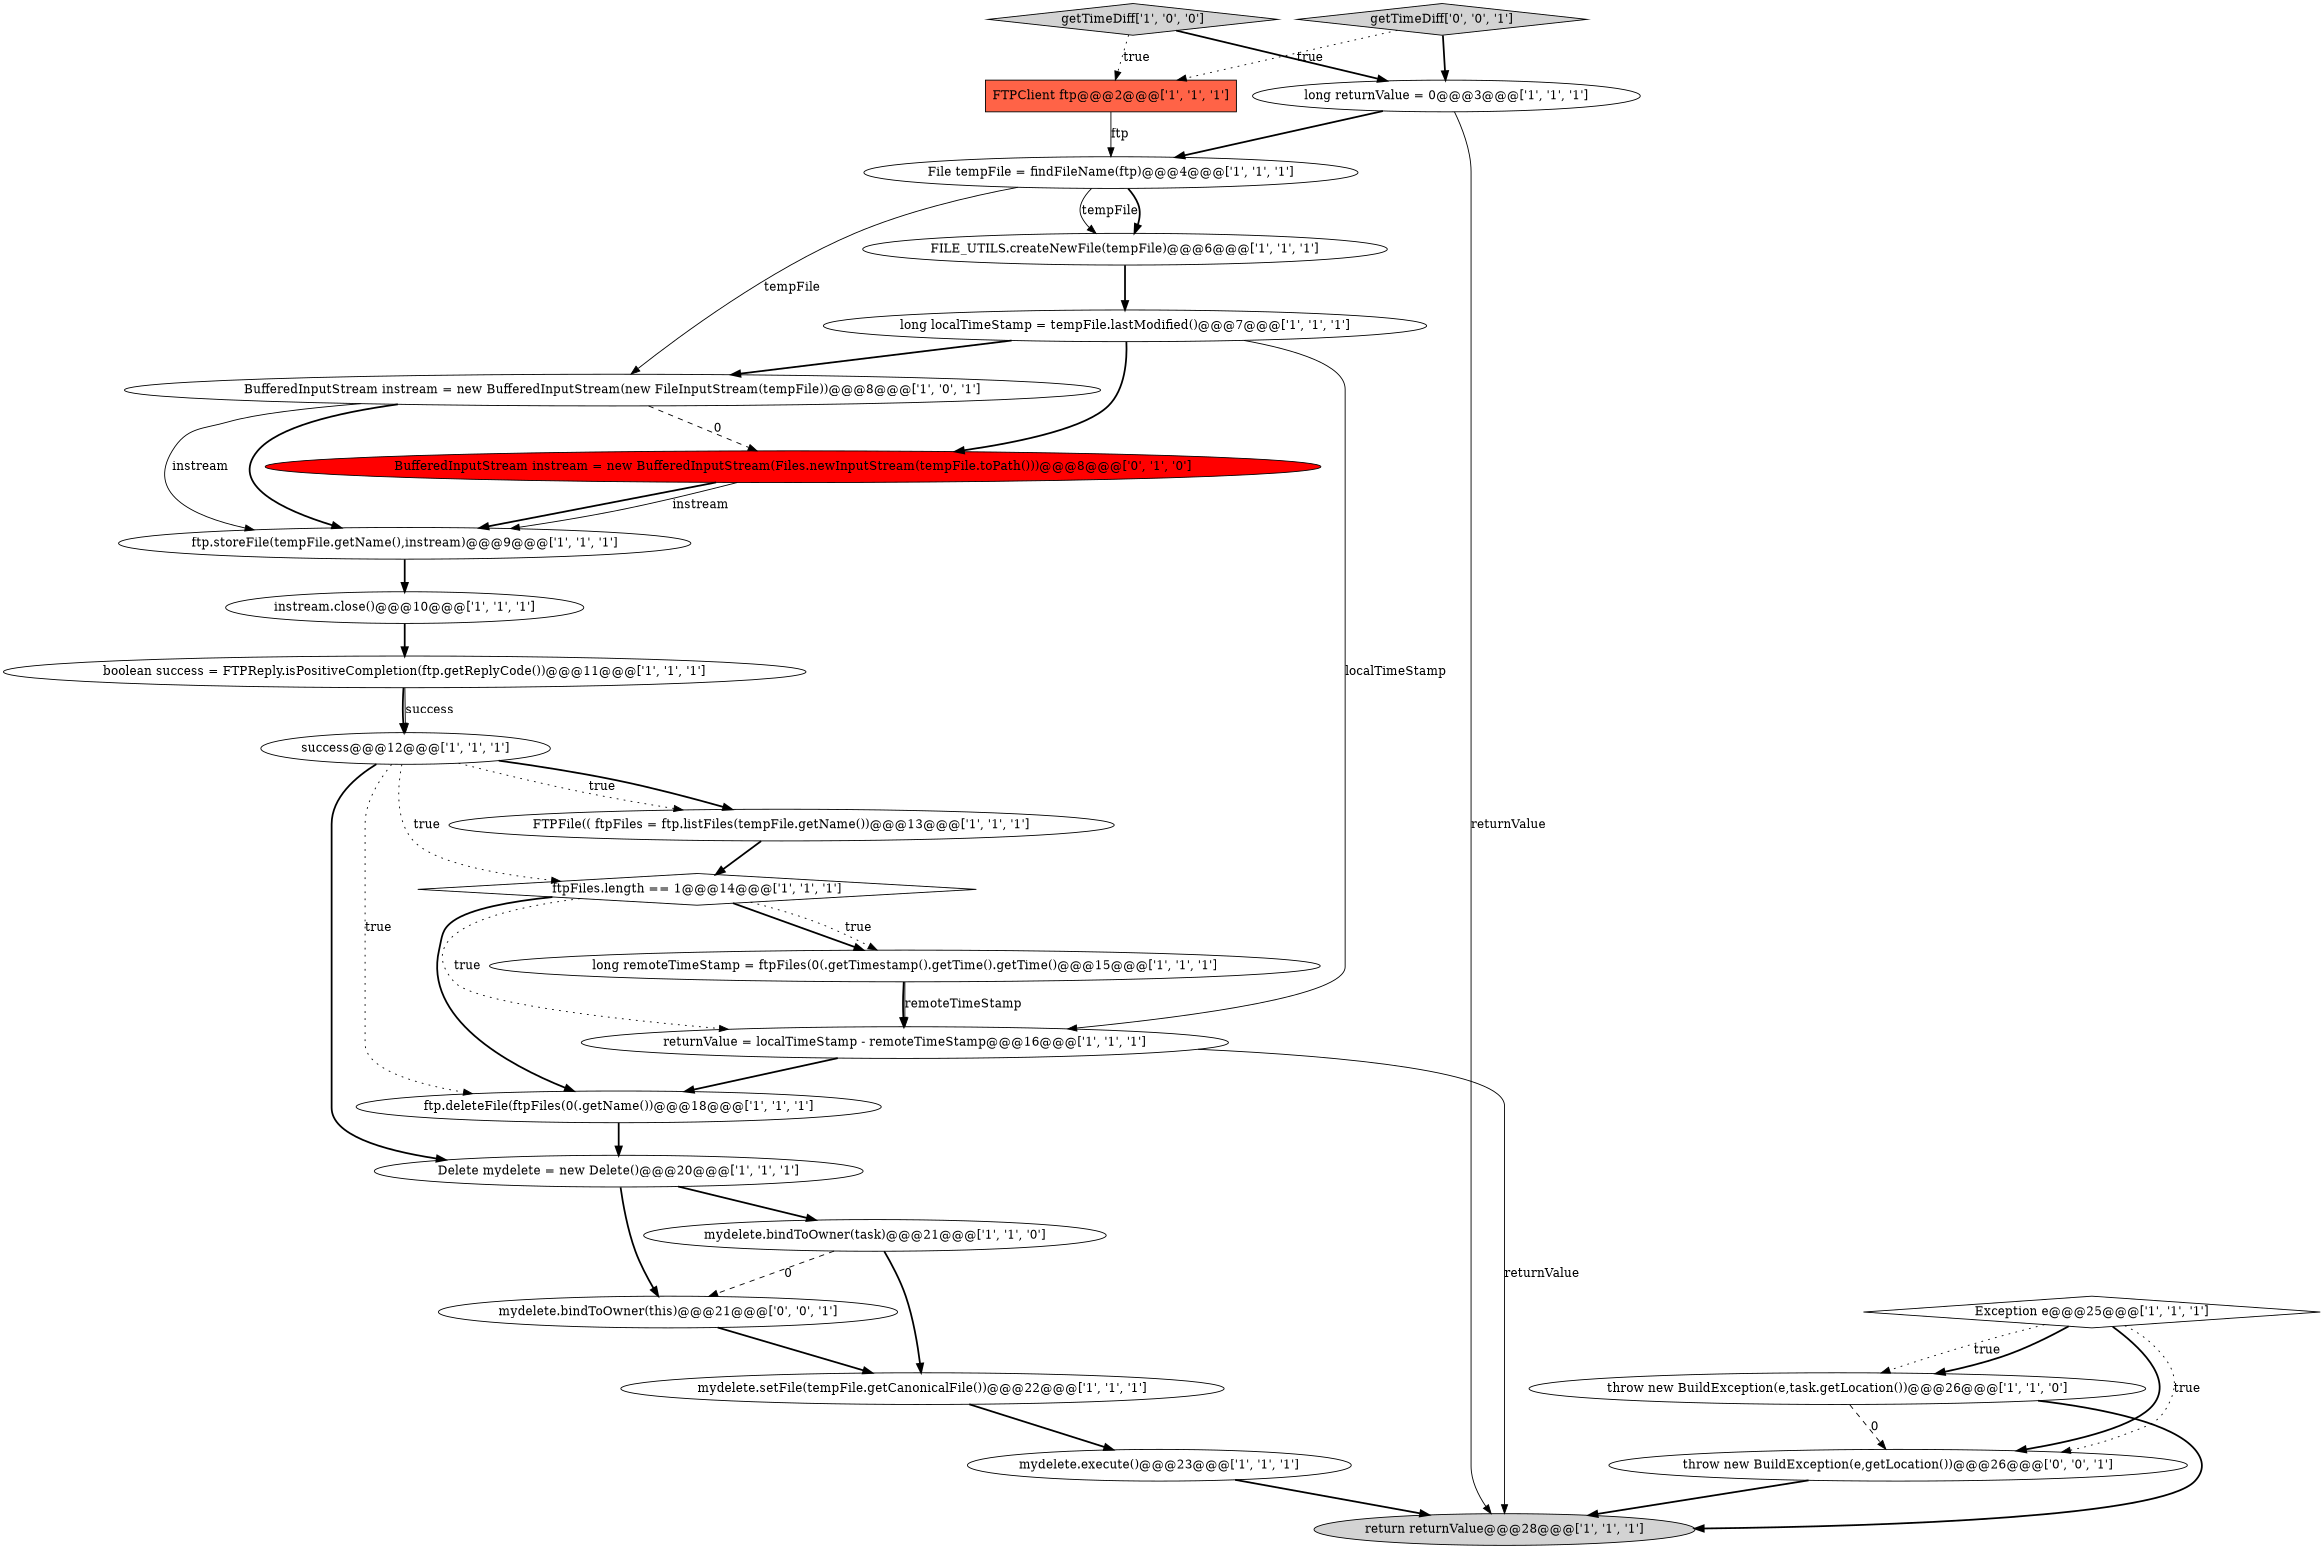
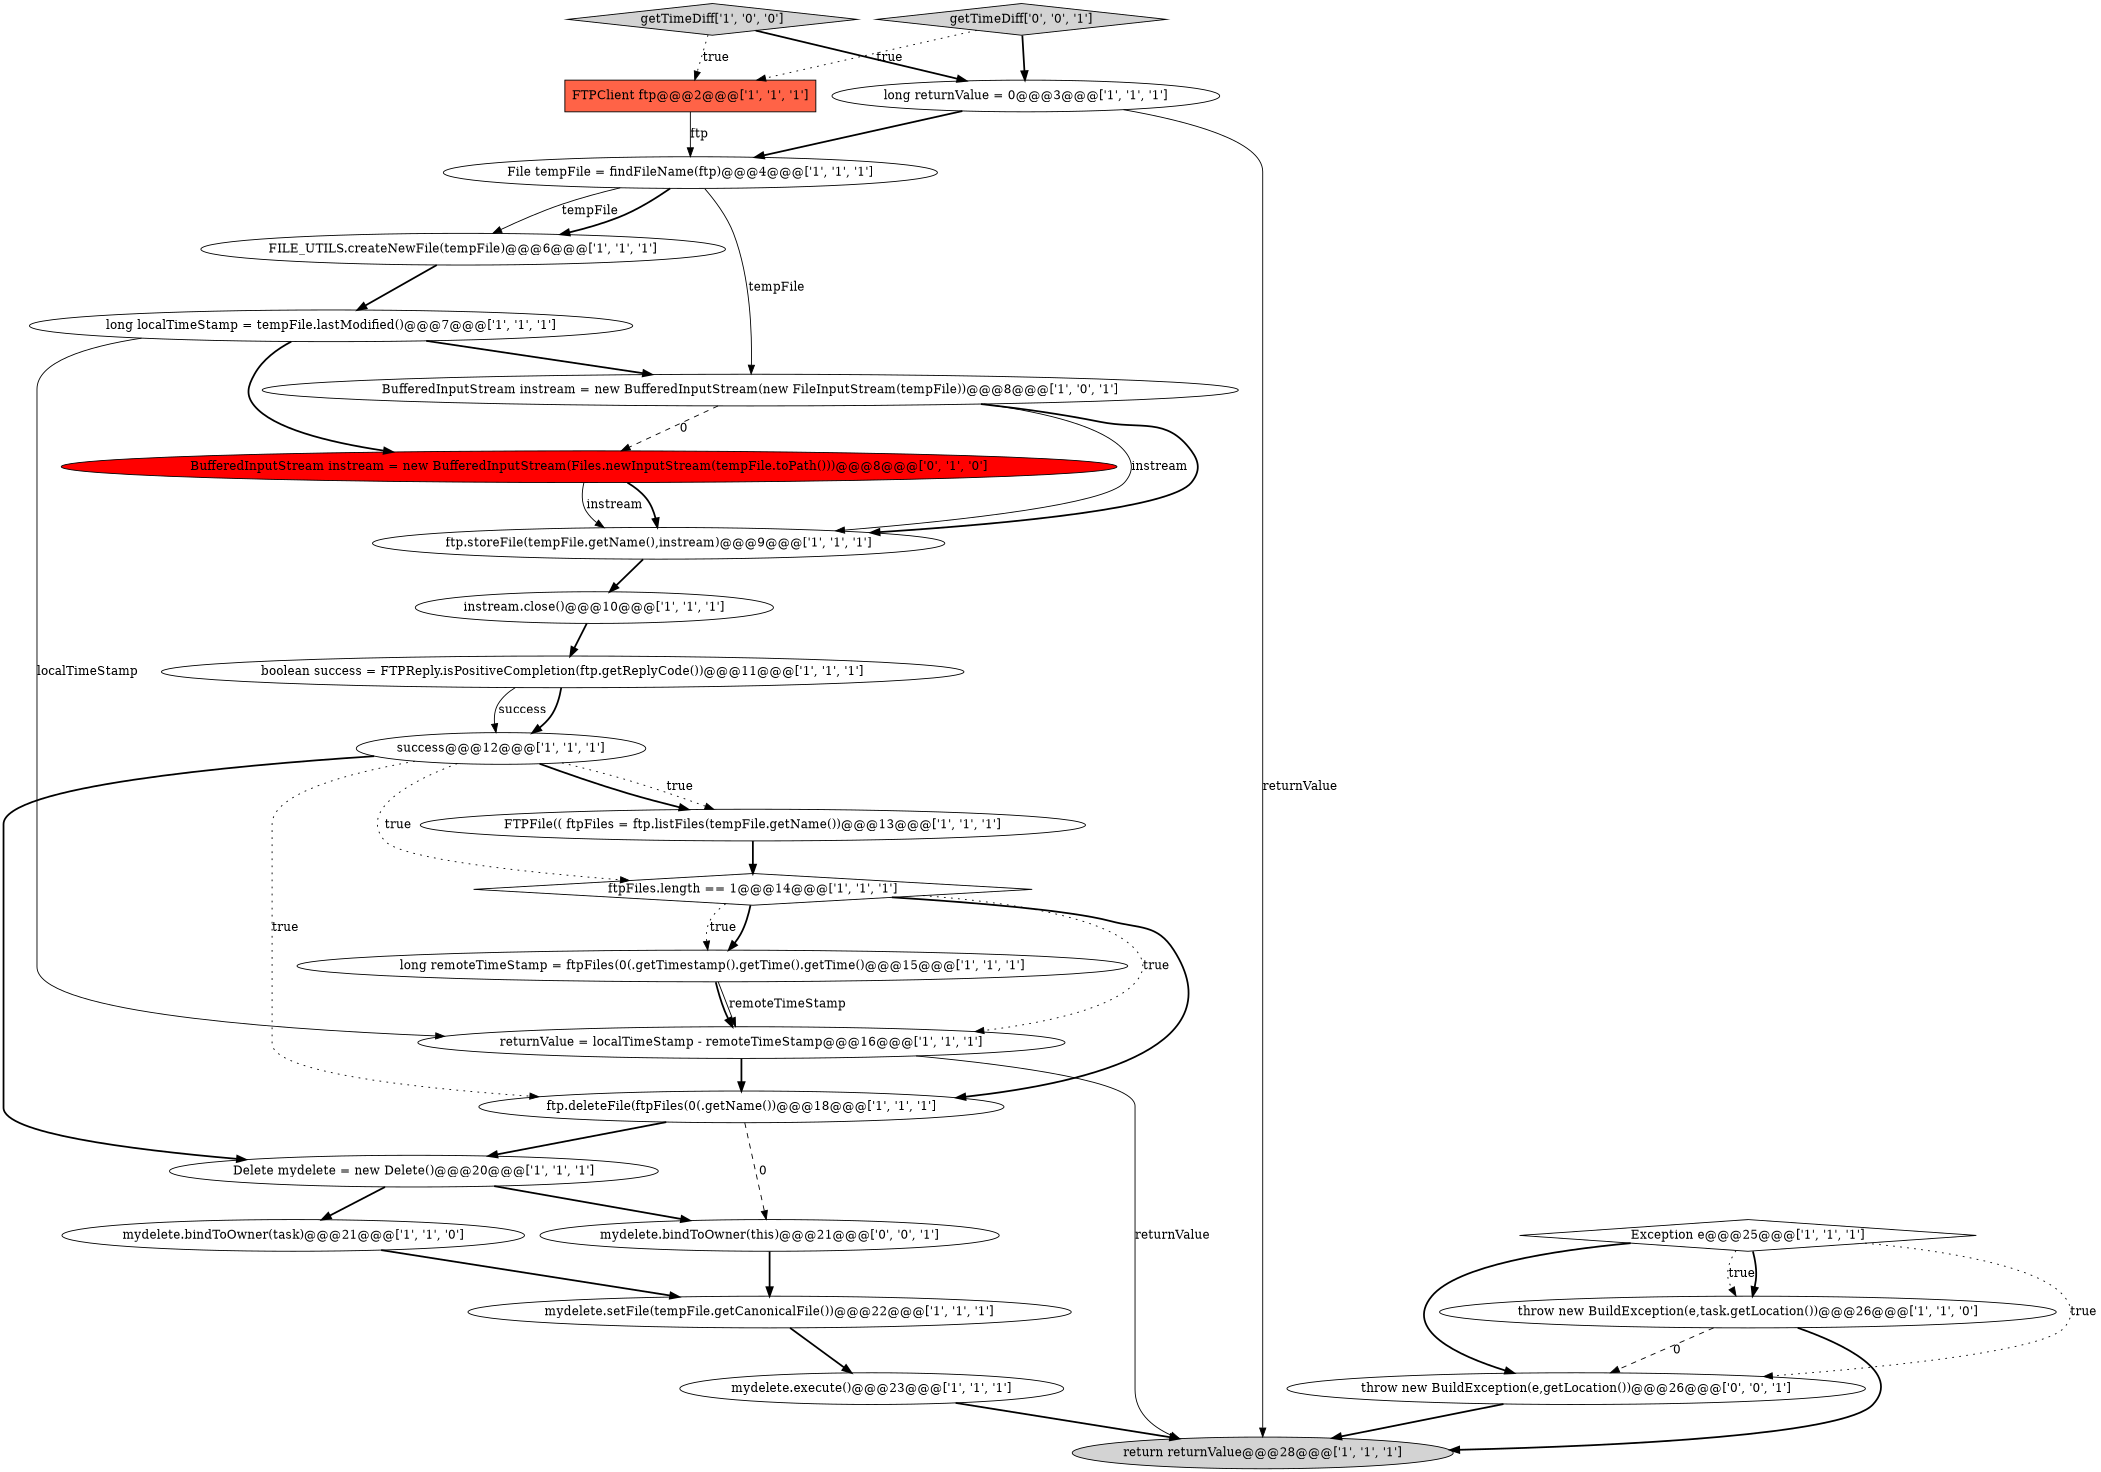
edge "mydelete.bindToOwner(task)@@@21@@@['1', '1', '0']" -> "mydelete.bindToOwner(this)@@@21@@@['0', '0', '1']": now "ftp.deleteFile(ftpFiles(0(.getName())@@@18@@@['1', '1', '1']" -> "mydelete.bindToOwner(this)@@@21@@@['0', '0', '1']"
